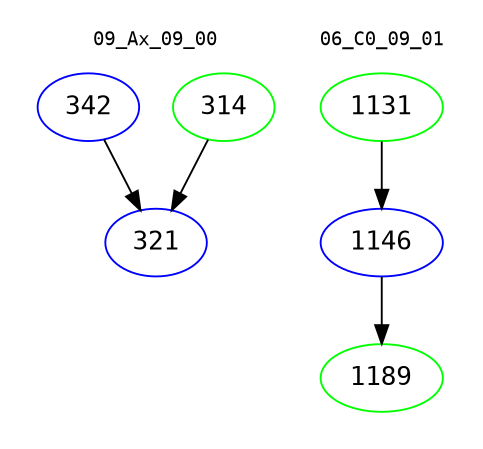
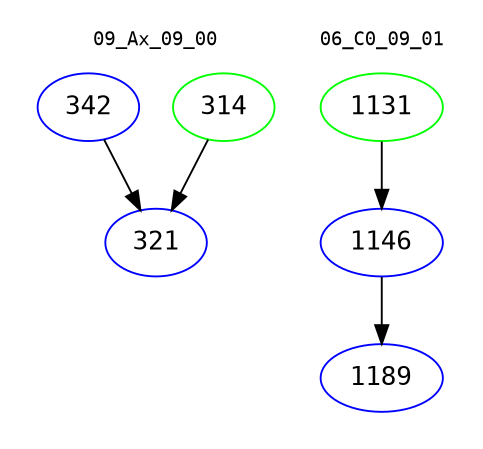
node "1189": color green -> blue
